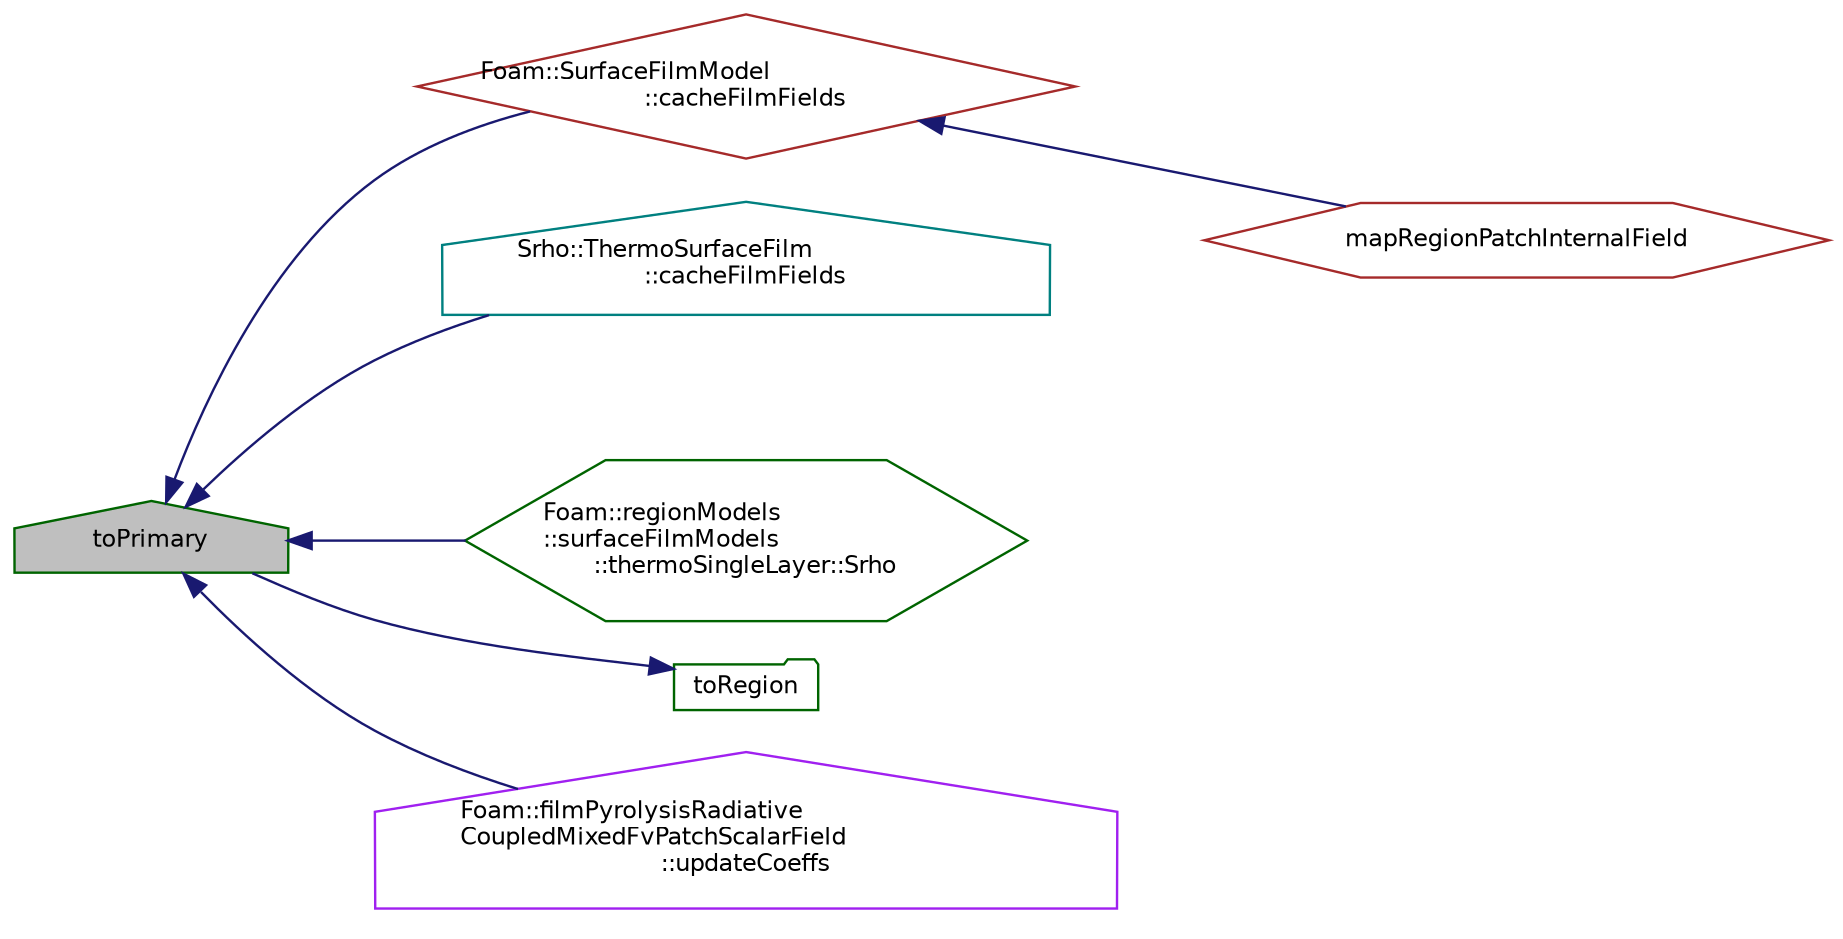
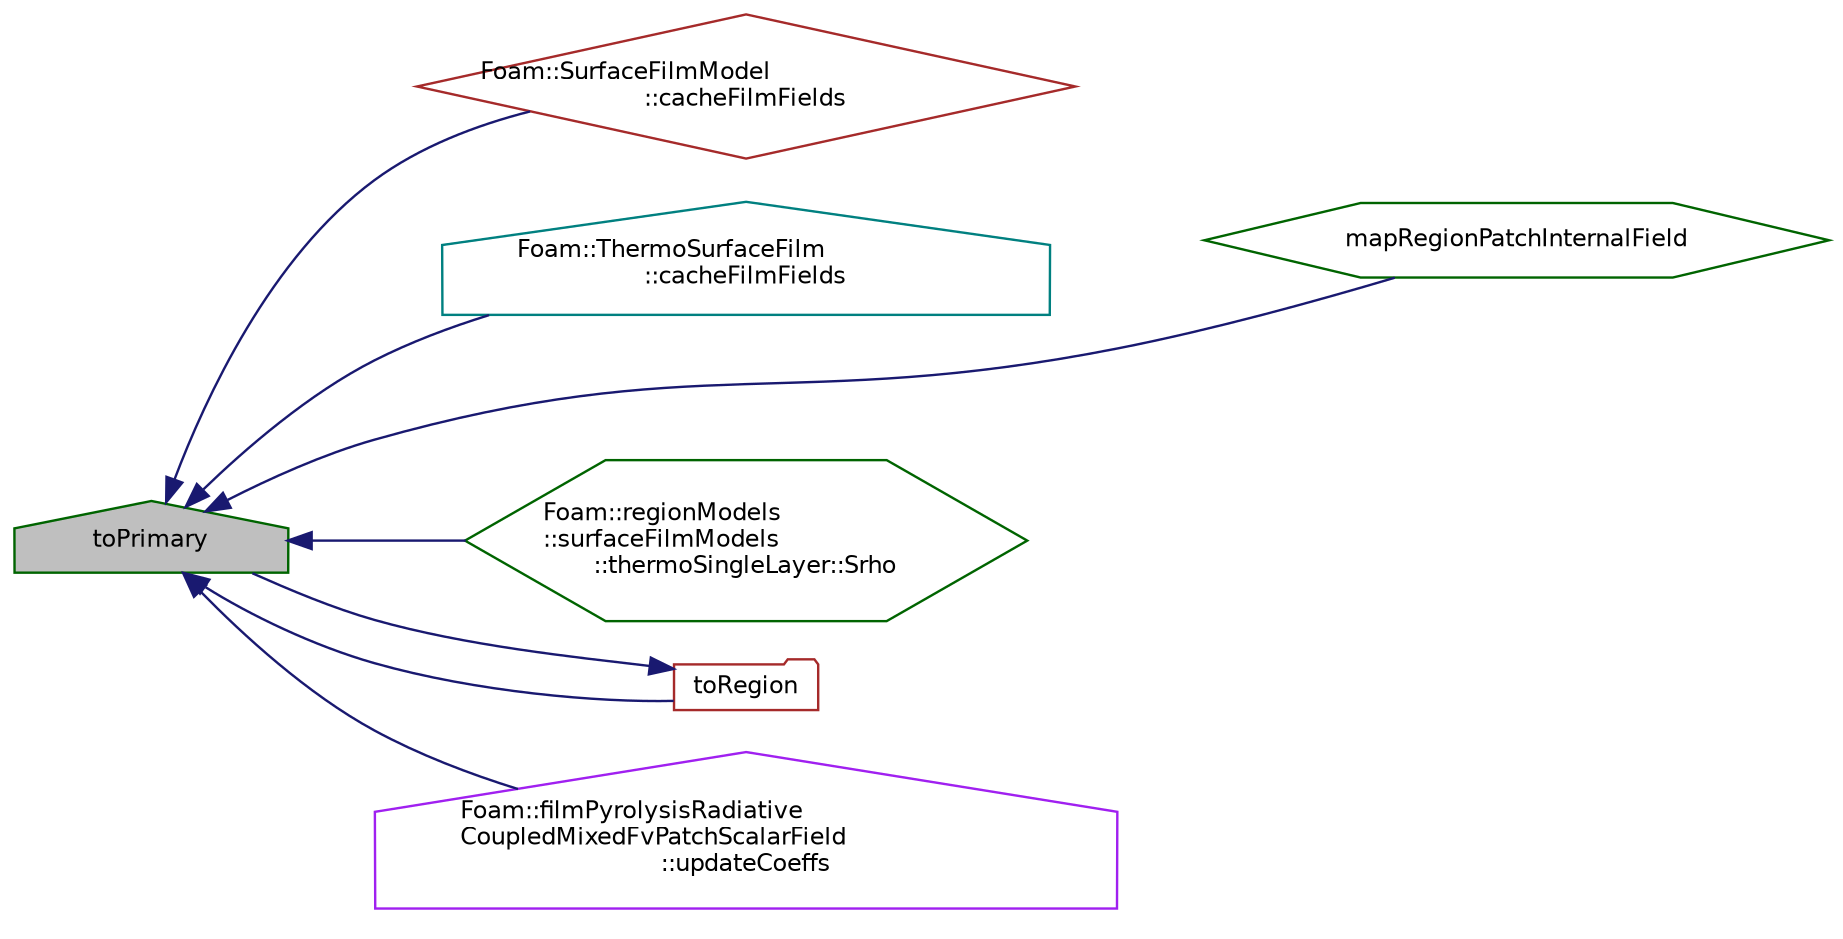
edge "mapRegionPatchInternalField" -> "Foam::SurfaceFilmModel ::cacheFilmFields": now "mapRegionPatchInternalField" -> "toPrimary"
node "mapRegionPatchInternalField": color brown -> darkgreen
node "Srho::ThermoSurfaceFilm ::cacheFilmFields": label "Srho::ThermoSurfaceFilm ::cacheFilmFields" -> "Foam::ThermoSurfaceFilm ::cacheFilmFields"
edge "toRegion" -> "toPrimary": added
node "toRegion": color darkgreen -> brown
